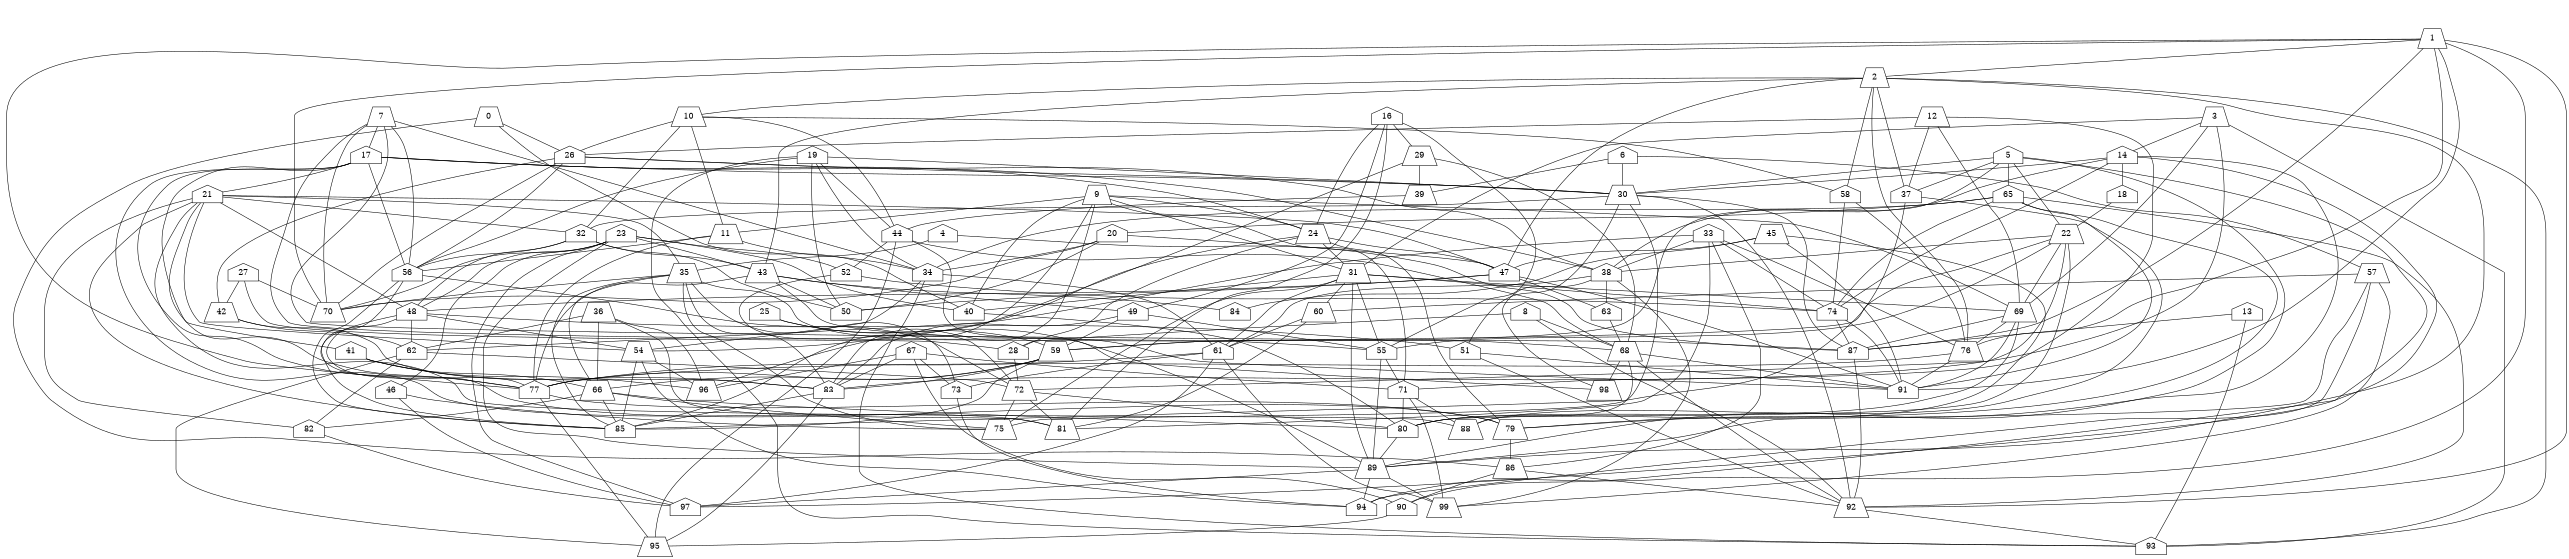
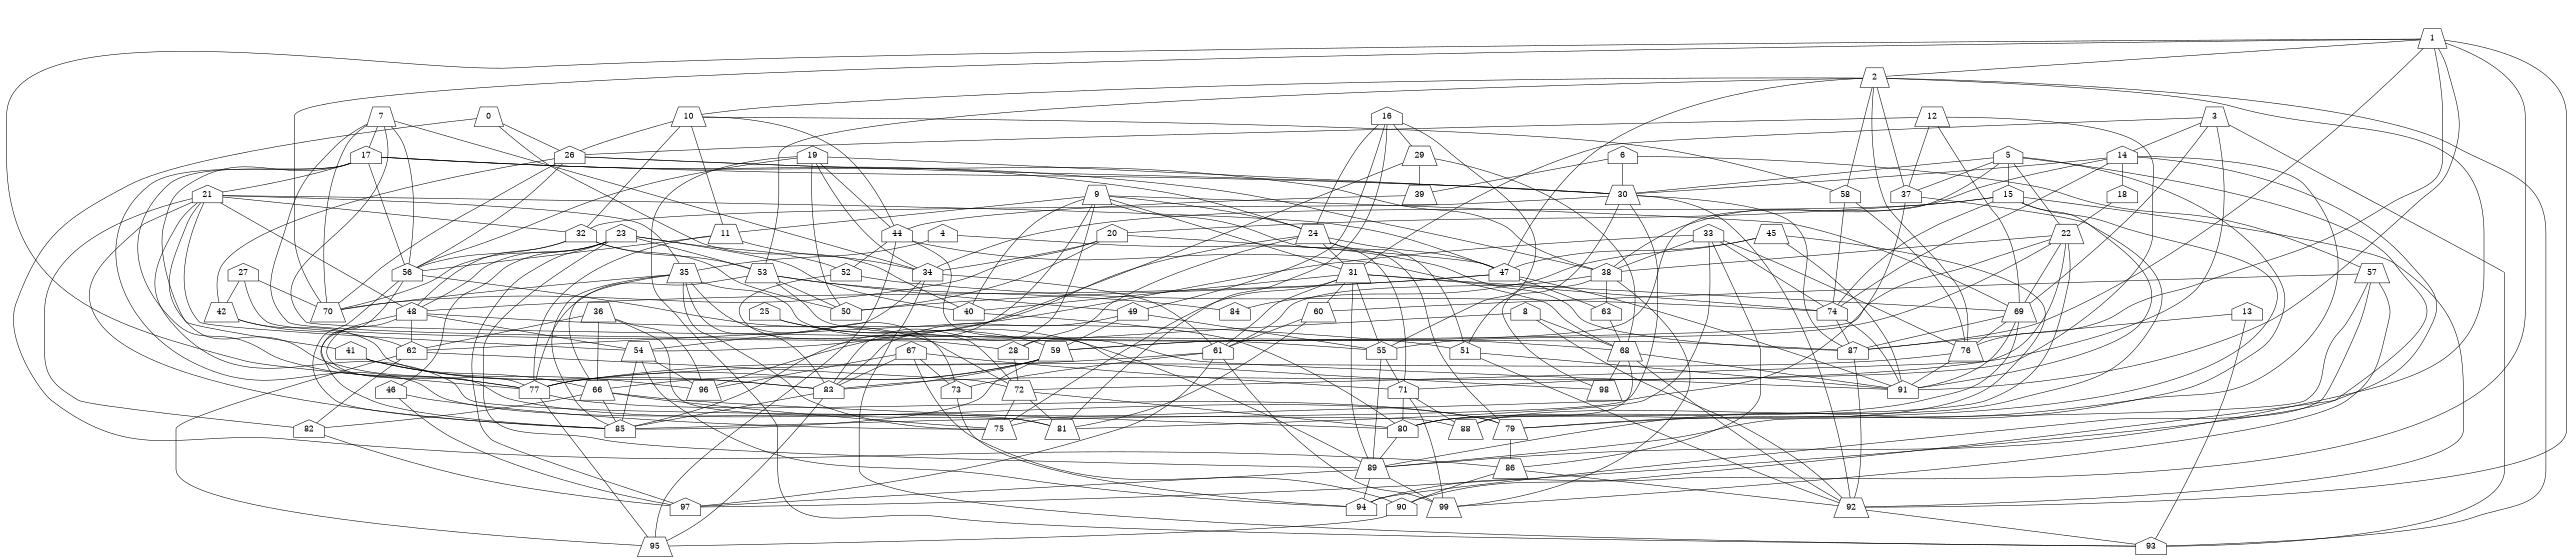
node "65": label "65" -> "15"
edge "24" -- "51": added
node "43": label "43" -> "53"
